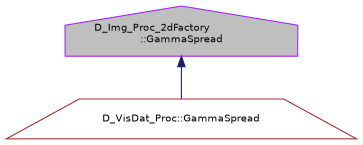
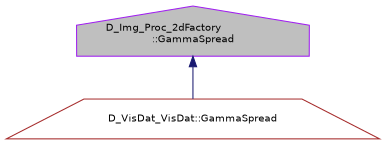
node "D_VisDat_Proc::GammaSpread": label "D_VisDat_Proc::GammaSpread" -> "D_VisDat_VisDat::GammaSpread"
